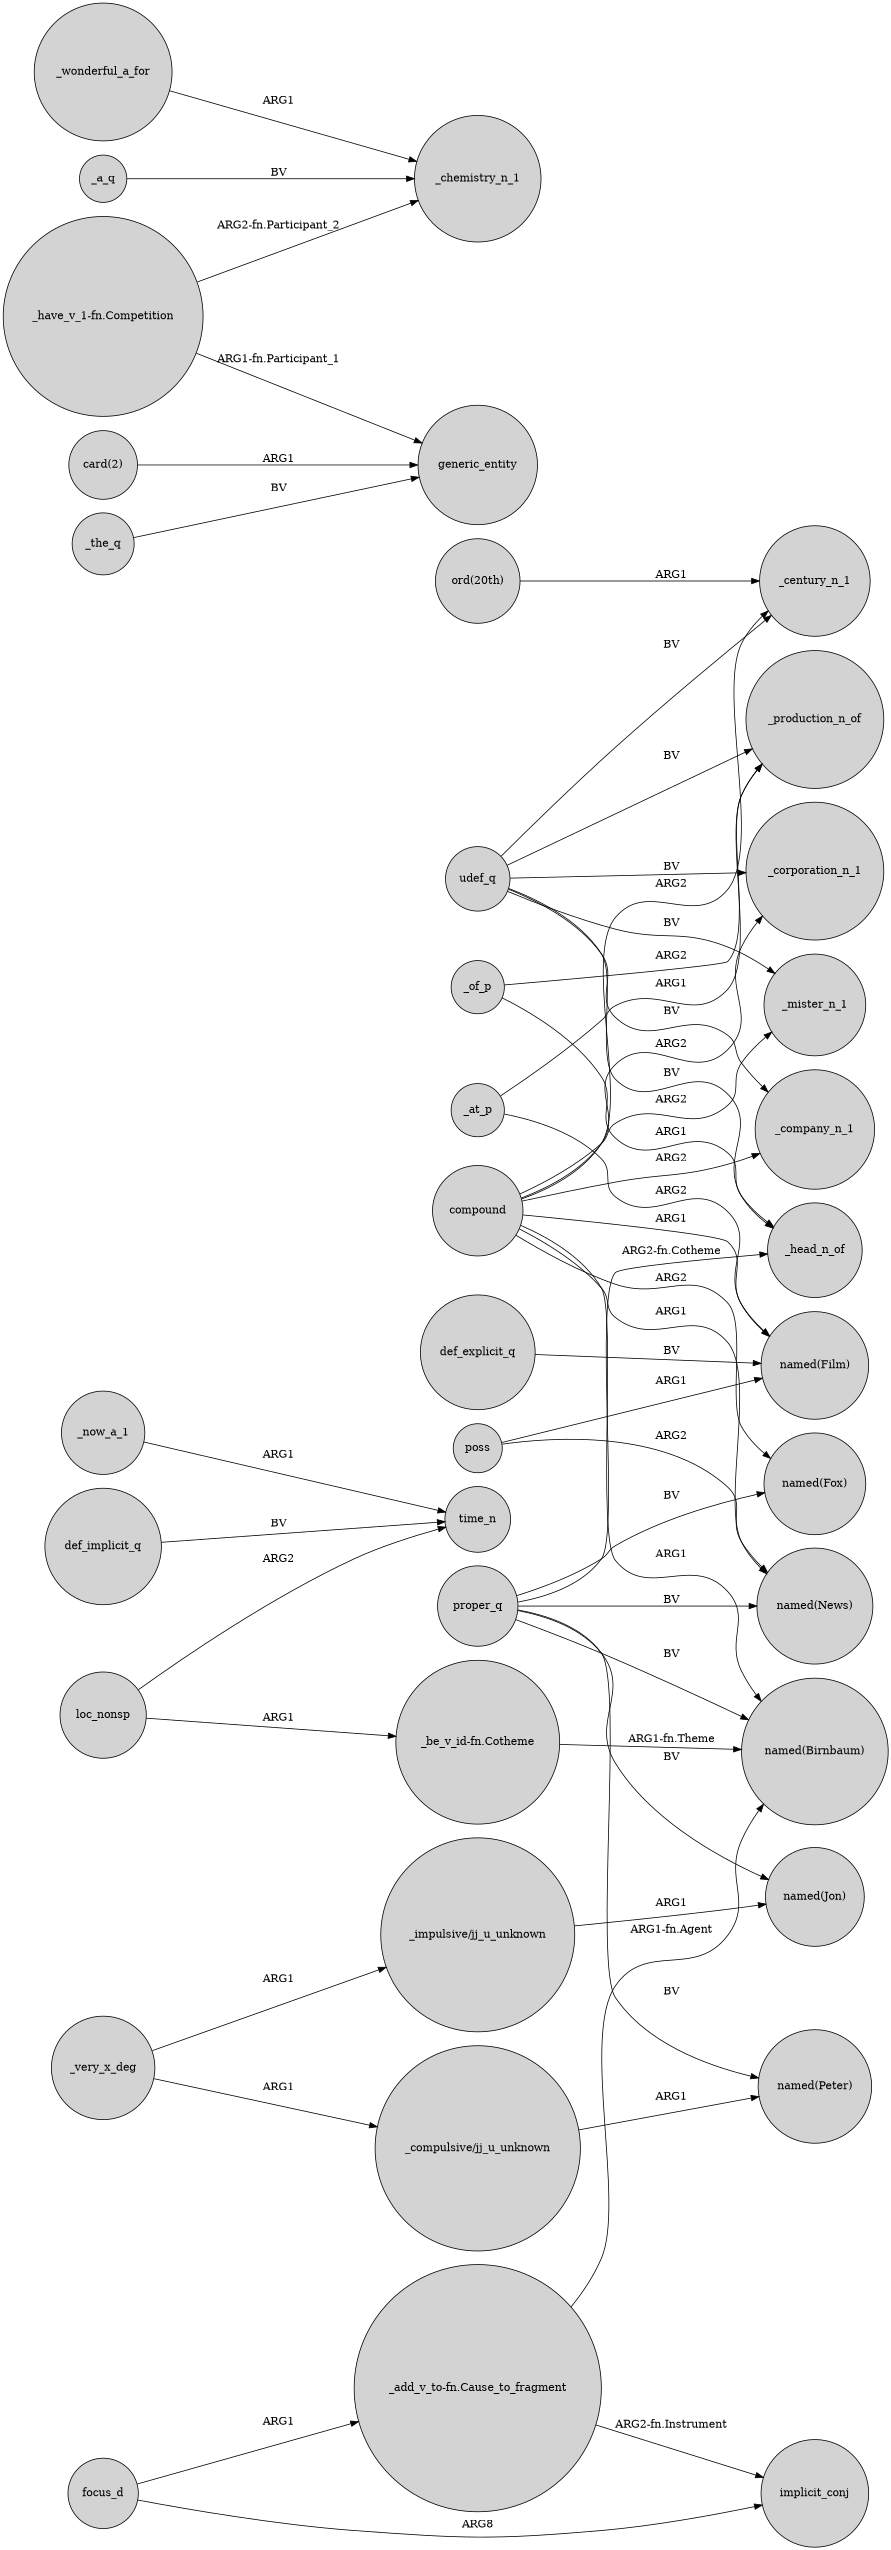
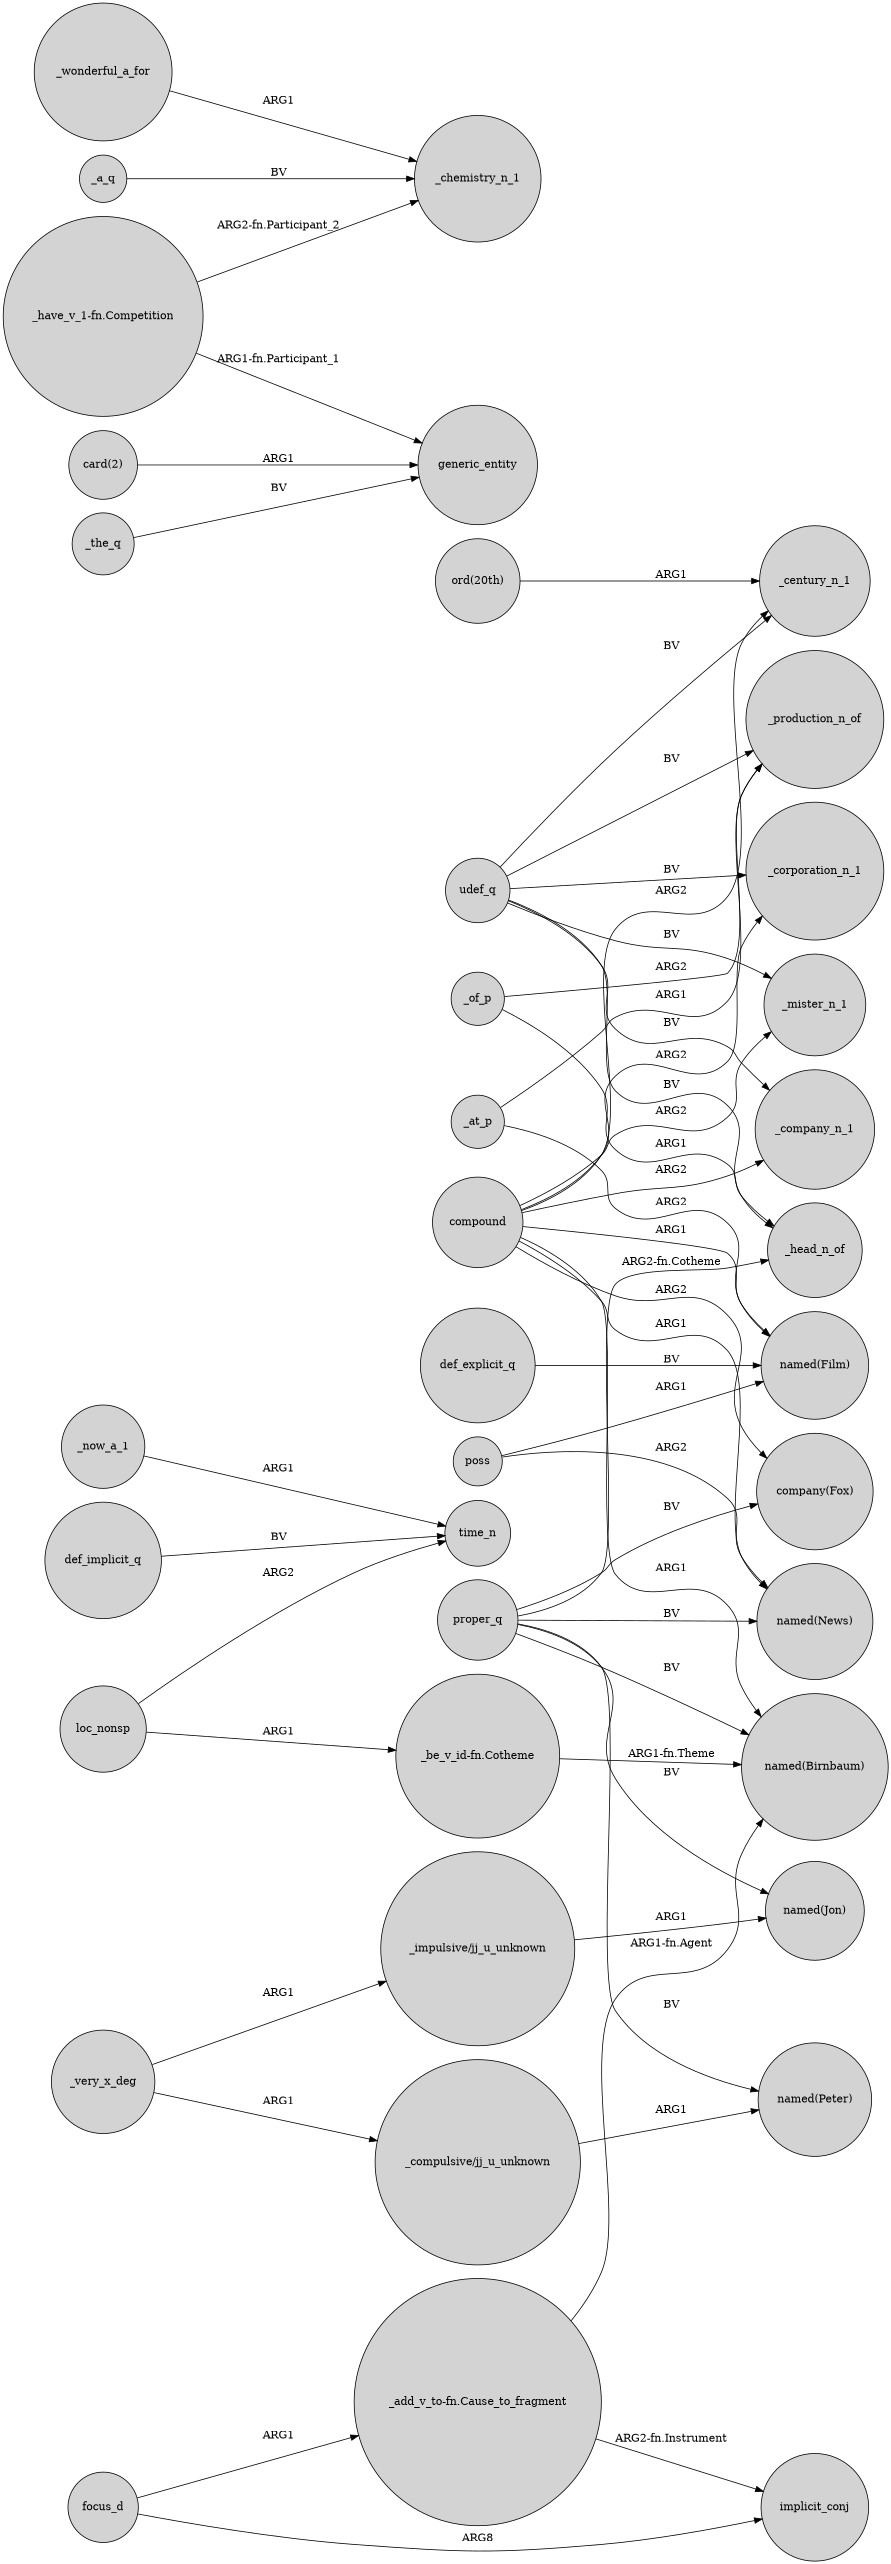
node "named(Fox)": label "named(Fox)" -> "company(Fox)"
